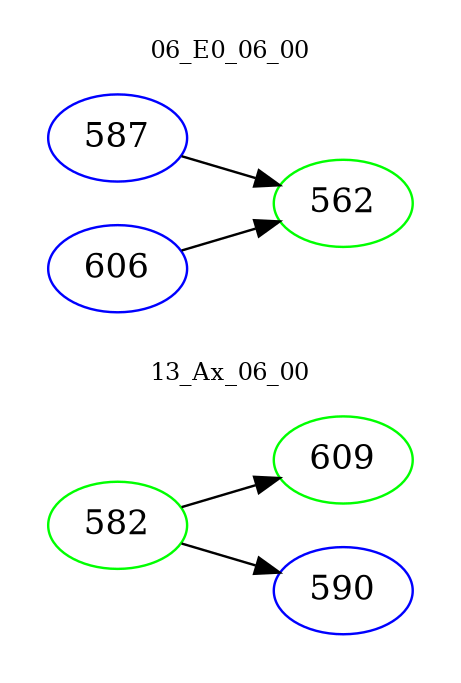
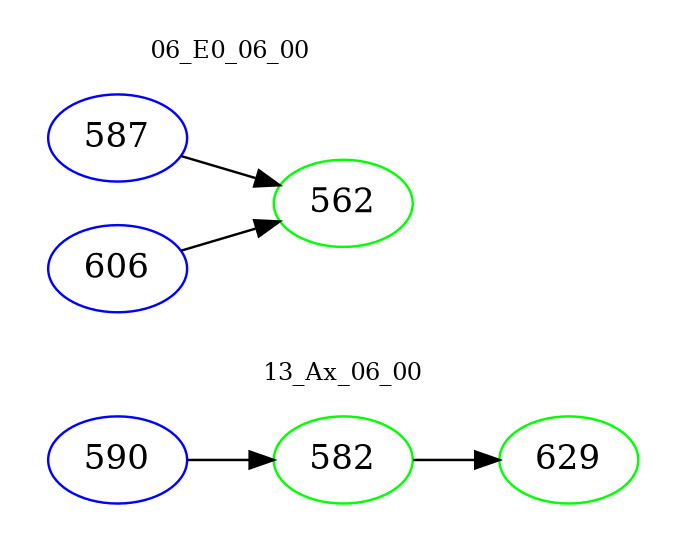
node "609": label "609" -> "629"
edge "582" -> "590": reversed
